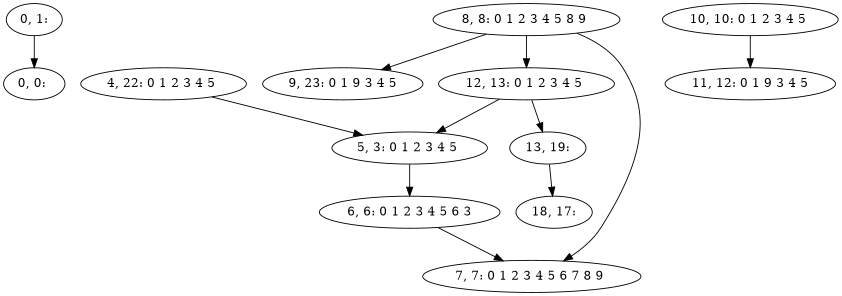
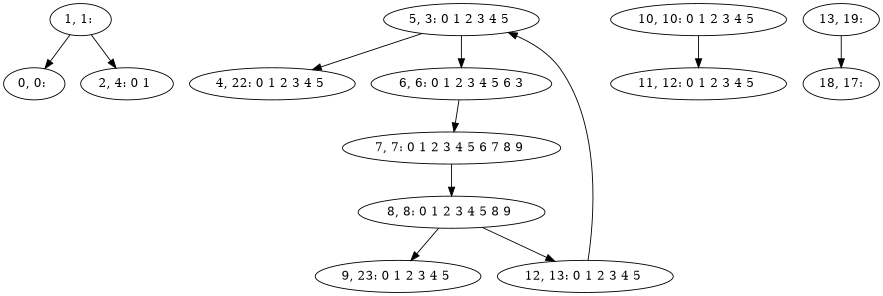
node "0, 1:": label "0, 1:" -> "1, 1:"
node "2, 4: 0 1": added
node "9, 23: 0 1 9 3 4 5": label "9, 23: 0 1 9 3 4 5" -> "9, 23: 0 1 2 3 4 5"
node "11, 12: 0 1 9 3 4 5": label "11, 12: 0 1 9 3 4 5" -> "11, 12: 0 1 2 3 4 5"
edge "12, 13: 0 1 2 3 4 5" -> "13, 19:": removed
edge "4, 22: 0 1 2 3 4 5" -> "5, 3: 0 1 2 3 4 5": reversed
edge "8, 8: 0 1 2 3 4 5 8 9" -> "7, 7: 0 1 2 3 4 5 6 7 8 9": reversed
